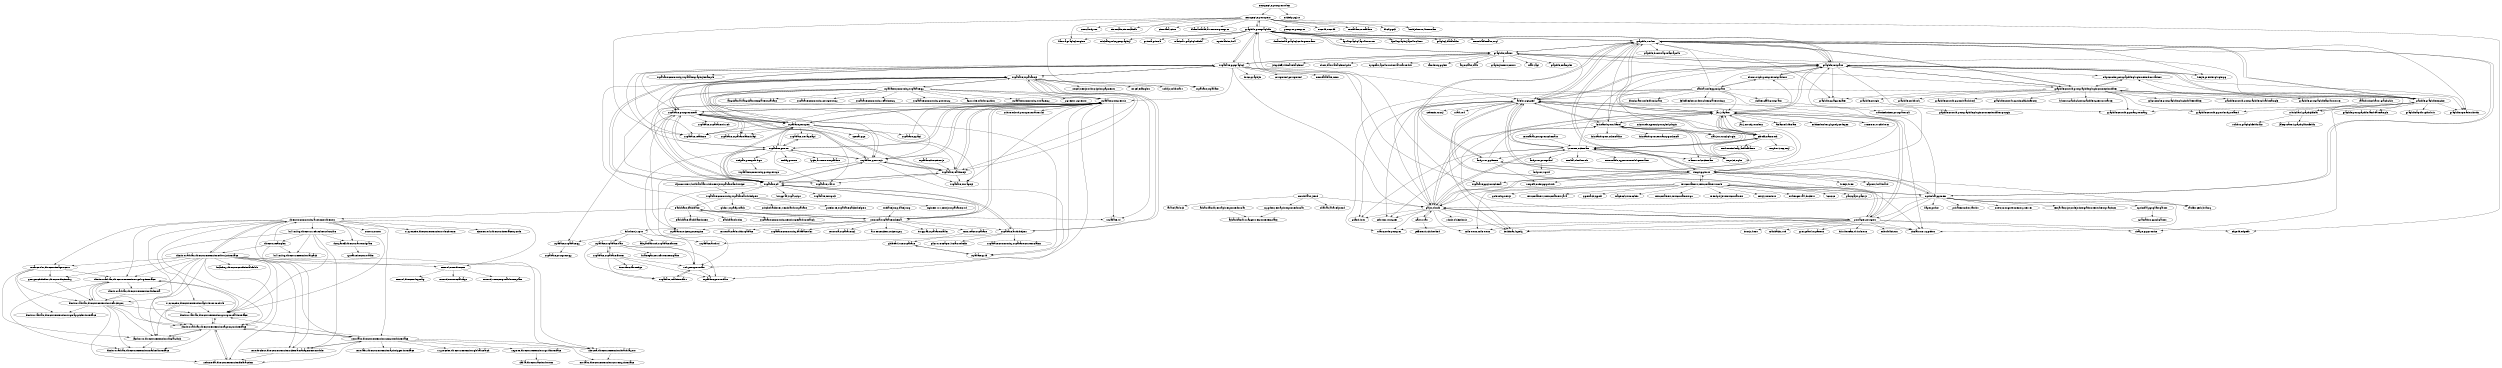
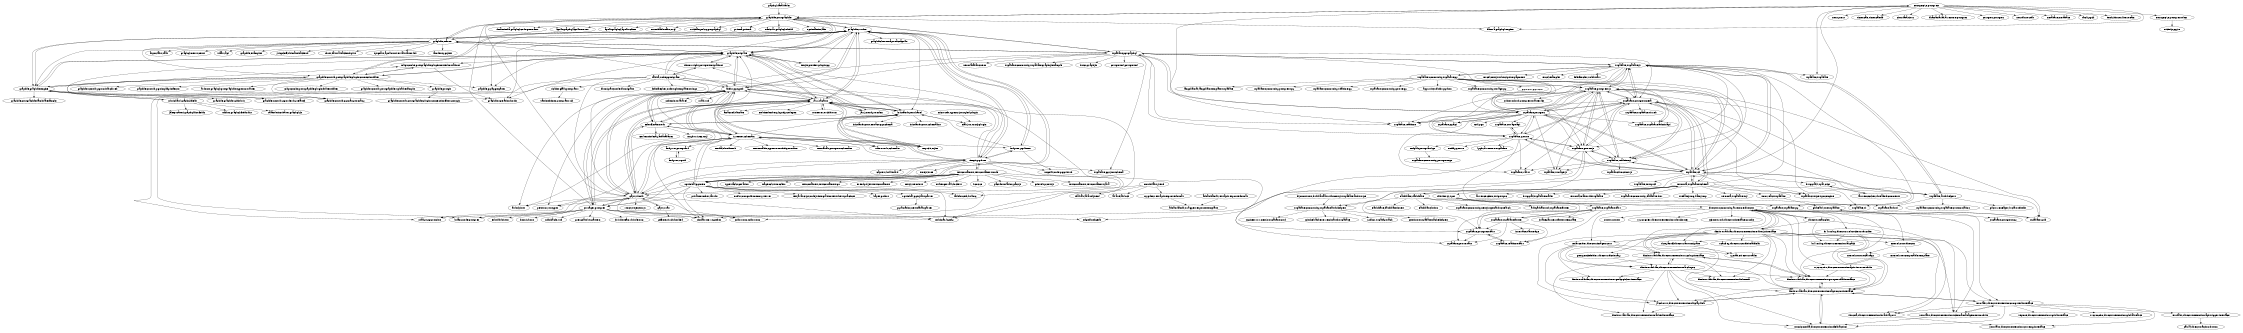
edge "PostgREST/postgrest-docs" -> "PostgREST/postgrest": reversed
node "prest/andywer": label "prest/andywer" -> "prest/prest"
edge "graphile/postgraphile" -> "graphql/dataloader": reversed
node "OptimalBits/bull": label "OptimalBits/bull" -> "OptimalBits/labs"
edge "graphile/migrate" -> "jawj/mostly-ormless": added
edge "graphile/migrate" -> "kristiandupont/kanel": added
node "solidjs/solid-start": label "solidjs/solid-start" -> "felixfbecker/solid-start"
node "graphile/cookbook": removed
node "graphile/postgraphile-apollo-server": removed
edge "supabase/pg-api" -> "supabase/postgrest-js": reversed
edge "zalando-incubator/graphql-jit" -> "robrichard/graphql-fields": reversed
node "codemix/ts-sql": label "codemix/ts-sql" -> "codemix/ts-laravel"
node "graphile/apollo.github.io": label "graphile/apollo.github.io" -> "graphile/graphile.github.io"
edge "supabase/postgres-meta" -> "supabase/gotrue": added
edge "rmp135/sql-ts" -> "jawj/zapatos": added
node "openai/pgx": label "openai/pgx" -> "tcdi/pgx"
edge "nettofarah/postgres-schema-ts" -> "SweetIQ/schemats": reversed
edge "andywer/squid" -> "andywer/postguard": added
edge "supabase/functions-js" -> "supabase/realtime-js": reversed
edge "supabase/gotrue-js" -> "supabase/cli": removed
node "typestack/typedi": label "typestack/typedi" -> "typestack/operation"
node "pact-gajus/pact-js": label "pact-gajus/pact-js" -> "pact-foundation/pact-js"
node "lawrencecchen/threaded-comments": added
edge "supabase-community/supabase-auth-helpers" -> "Dashibase/dashibase": reversed
edge "gajus/slonik" -> "vitaly-t/pg-promise": added
edge "usebasejump/basejump" -> "zernonia/supabase-schema": reversed
node "gcanti/io-ts": label "gcanti/io-ts" -> "airlock/io-ts"
node "pyramation/pgsql-parser": label "pyramation/pgsql-parser" -> "pyramation/nettofarah-parser"
edge "br41nslug/directus-websocket-subscribe" -> "directus/examples": now "directus-community/awesome-directus" -> "directus/examples"
node "web/postgrest-dart": label "web/postgrest-dart" -> "supabase/postgrest-dart"
edge "resauce-dev/directus-image-scout" -> "georgexchelebiev/directus-dictionary": now "resauce-dev/directus-image-scout" -> "ryntab/Directus-Mailer"
node "Intevel/directus-logsnag": removed
edge "dimitrov-adrian/directus-extension-linkmeta" -> "dimitrov-adrian/directus-extension-searchsync": reversed
edge "rezo-labs/directus-extension-computed-interface" -> "dimitrov-adrian/directus-extension-group-modal-interface": removed
edge "dimitrov-adrian/directus-extension-tags-m2m-interface" -> "dimitrov-adrian/directus-extension-masked-interface": removed
node "rezo-dockest/directus-extension-schema-management-module": label "rezo-dockest/directus-extension-schema-management-module" -> "rezo-labs/directus-extension-schema-management-module"
edge "seymoe/directus-extension-vgrid-interface" -> "cah4a/directus-action-button": now "rezo-labs/directus-extension-api-trigger-interface" -> "cah4a/directus-action-button"
node "web-media/directus-extension-field-actions": label "web-media/directus-extension-field-actions" -> "utomic-media/directus-extension-field-actions"
